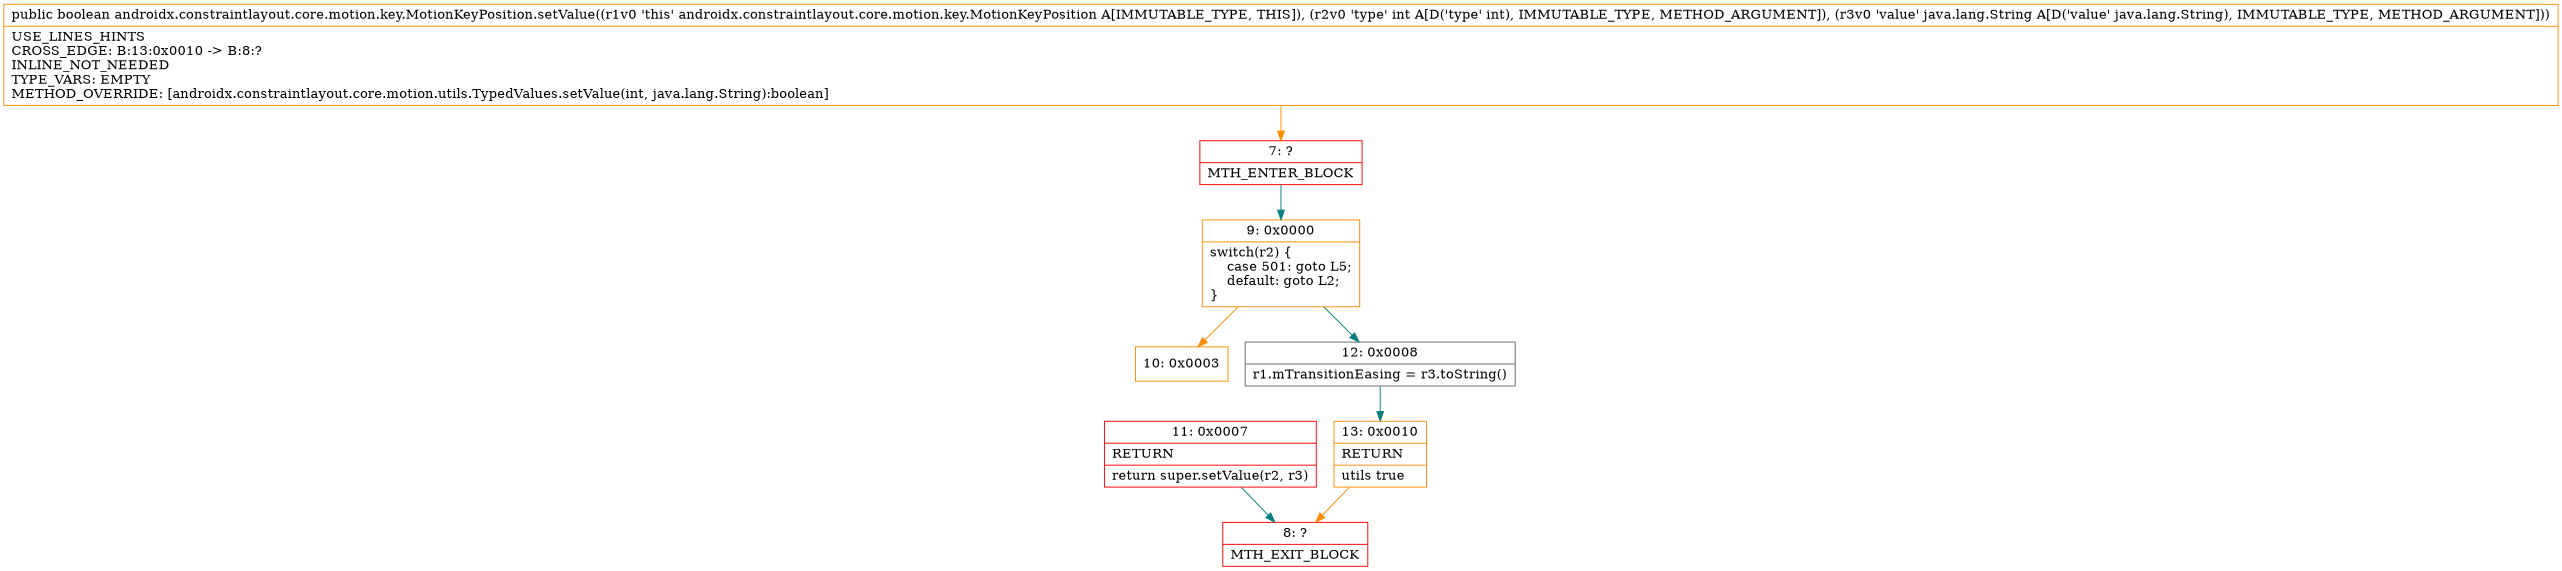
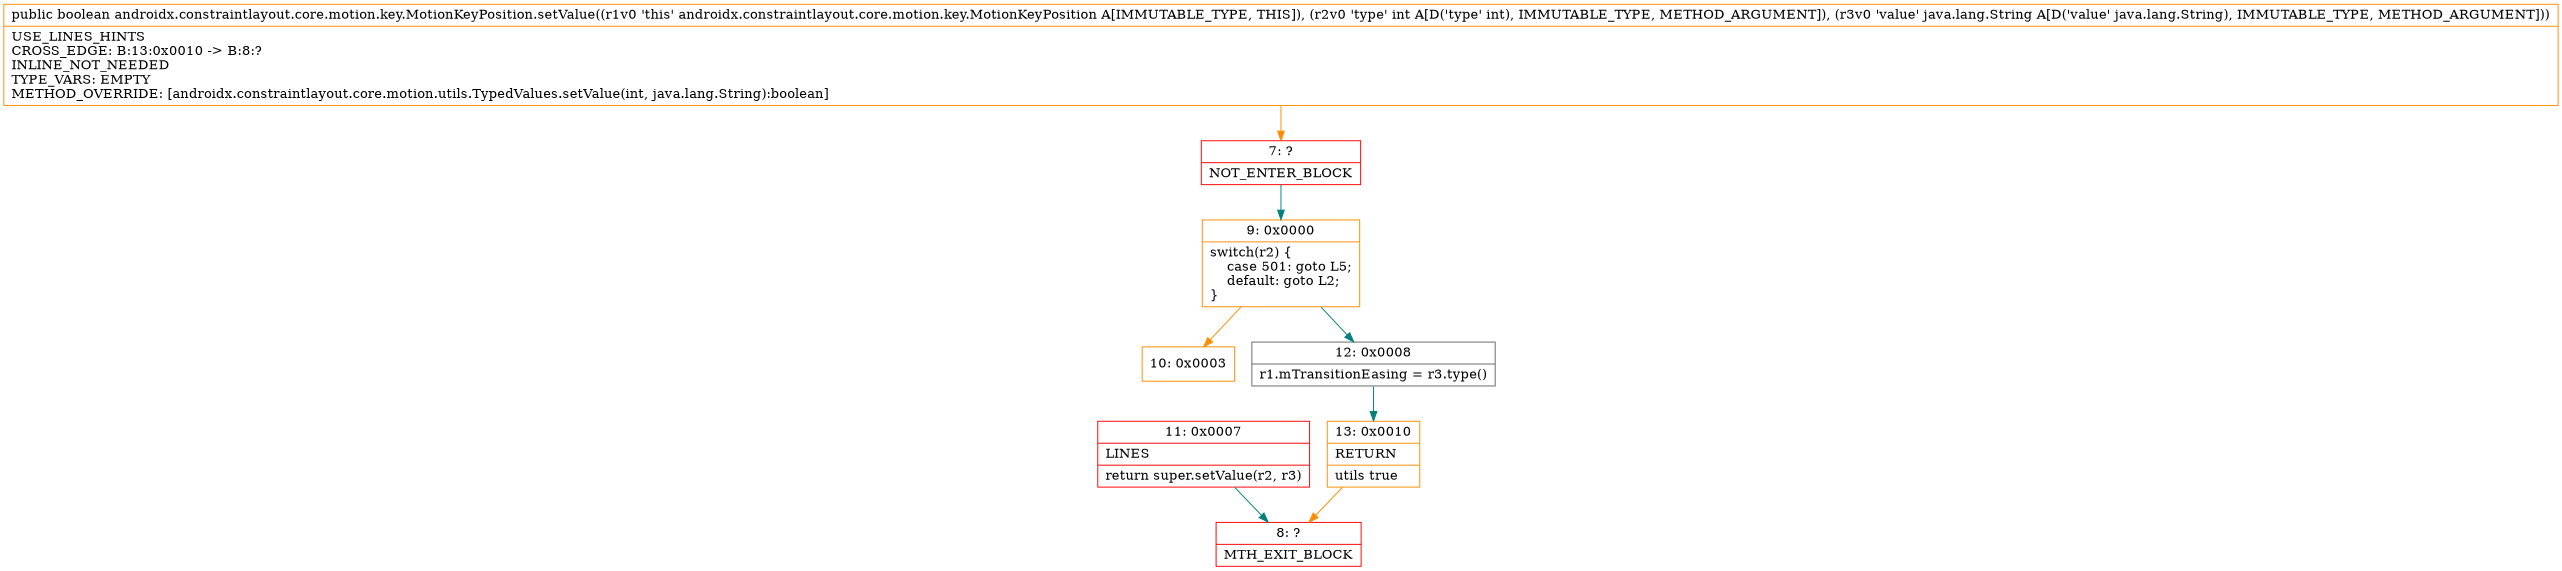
node "7: ?": text "MTH_ENTER_BLOCK" -> "NOT_ENTER_BLOCK"
node "12: 0x0008": text "r1.mTransitionEasing = r3.toString()" -> "r1.mTransitionEasing = r3.type()"
node "11: 0x0007": text "RETURN" -> "LINES"
